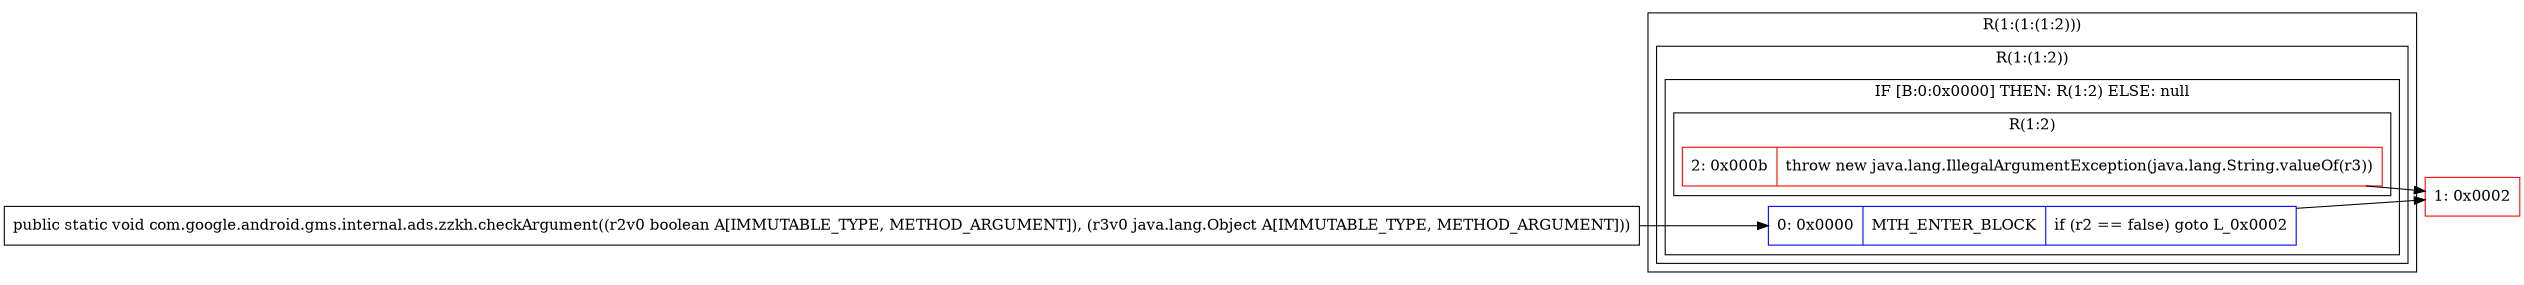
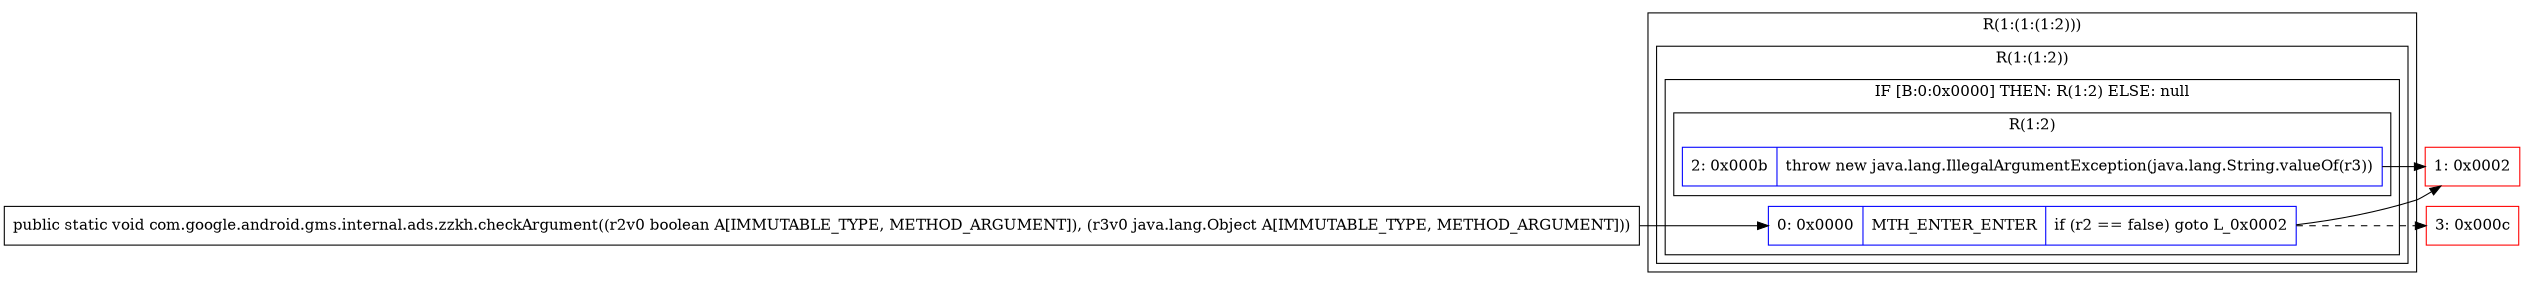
node "2: 0x000b": color red -> blue
node "0: 0x0000": text "MTH_ENTER_BLOCK" -> "MTH_ENTER_ENTER"
node "3: 0x000c": added
